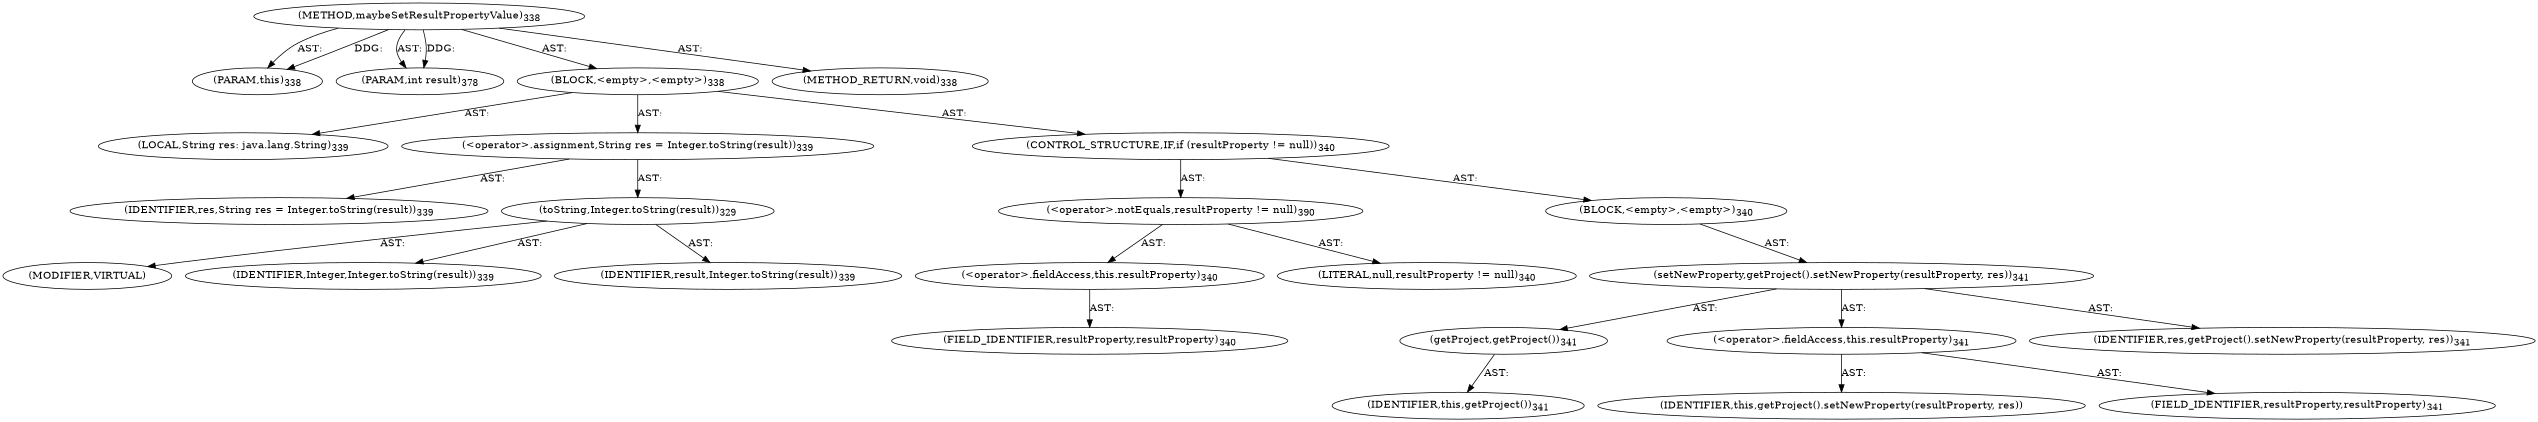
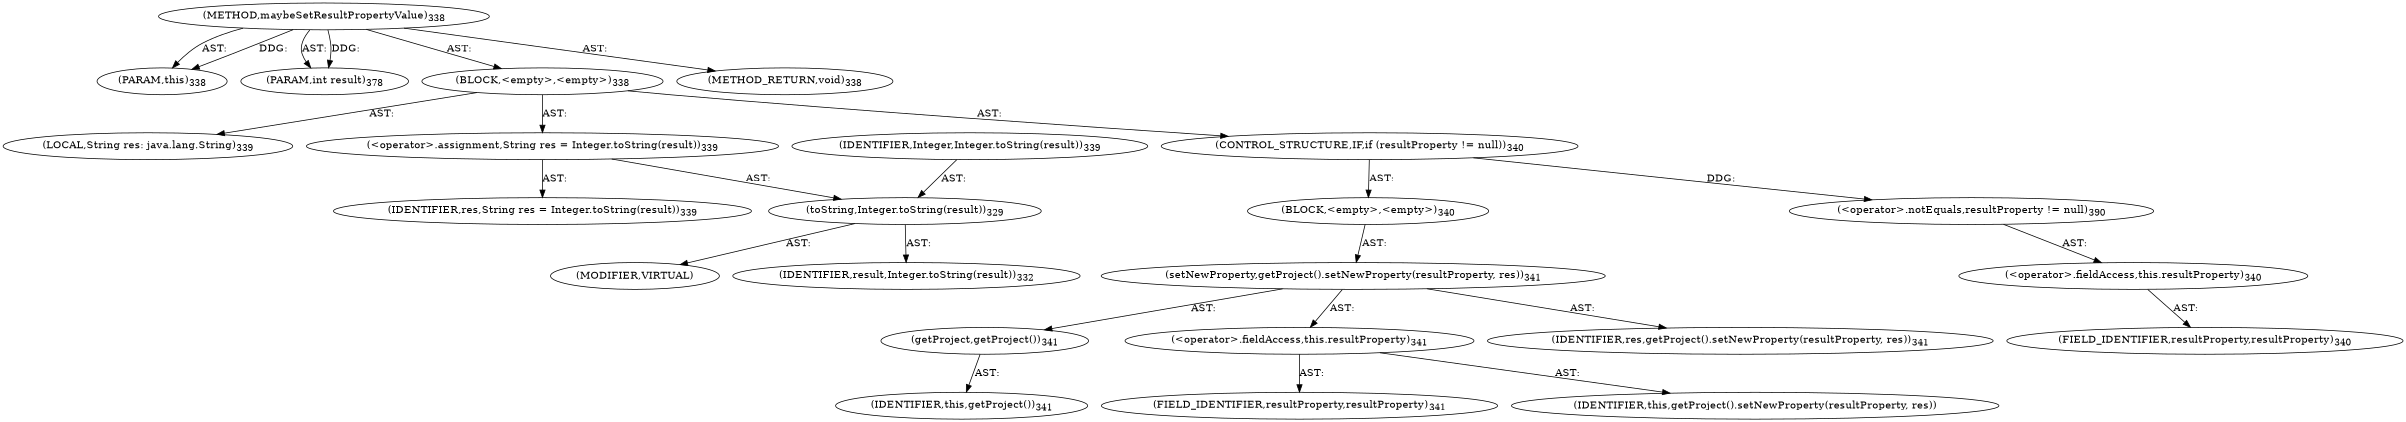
edge "(CONTROL_STRUCTURE,IF,if (resultProperty != null))" -> "(<operator>.notEquals,resultProperty != null)": label "AST: " -> "DDG: "
edge "(toString,Integer.toString(result))" -> "(IDENTIFIER,Integer,Integer.toString(result))": reversed
node "(IDENTIFIER,result,Integer.toString(result))": text "339" -> "332"
node "(LITERAL,null,resultProperty != null)": removed
